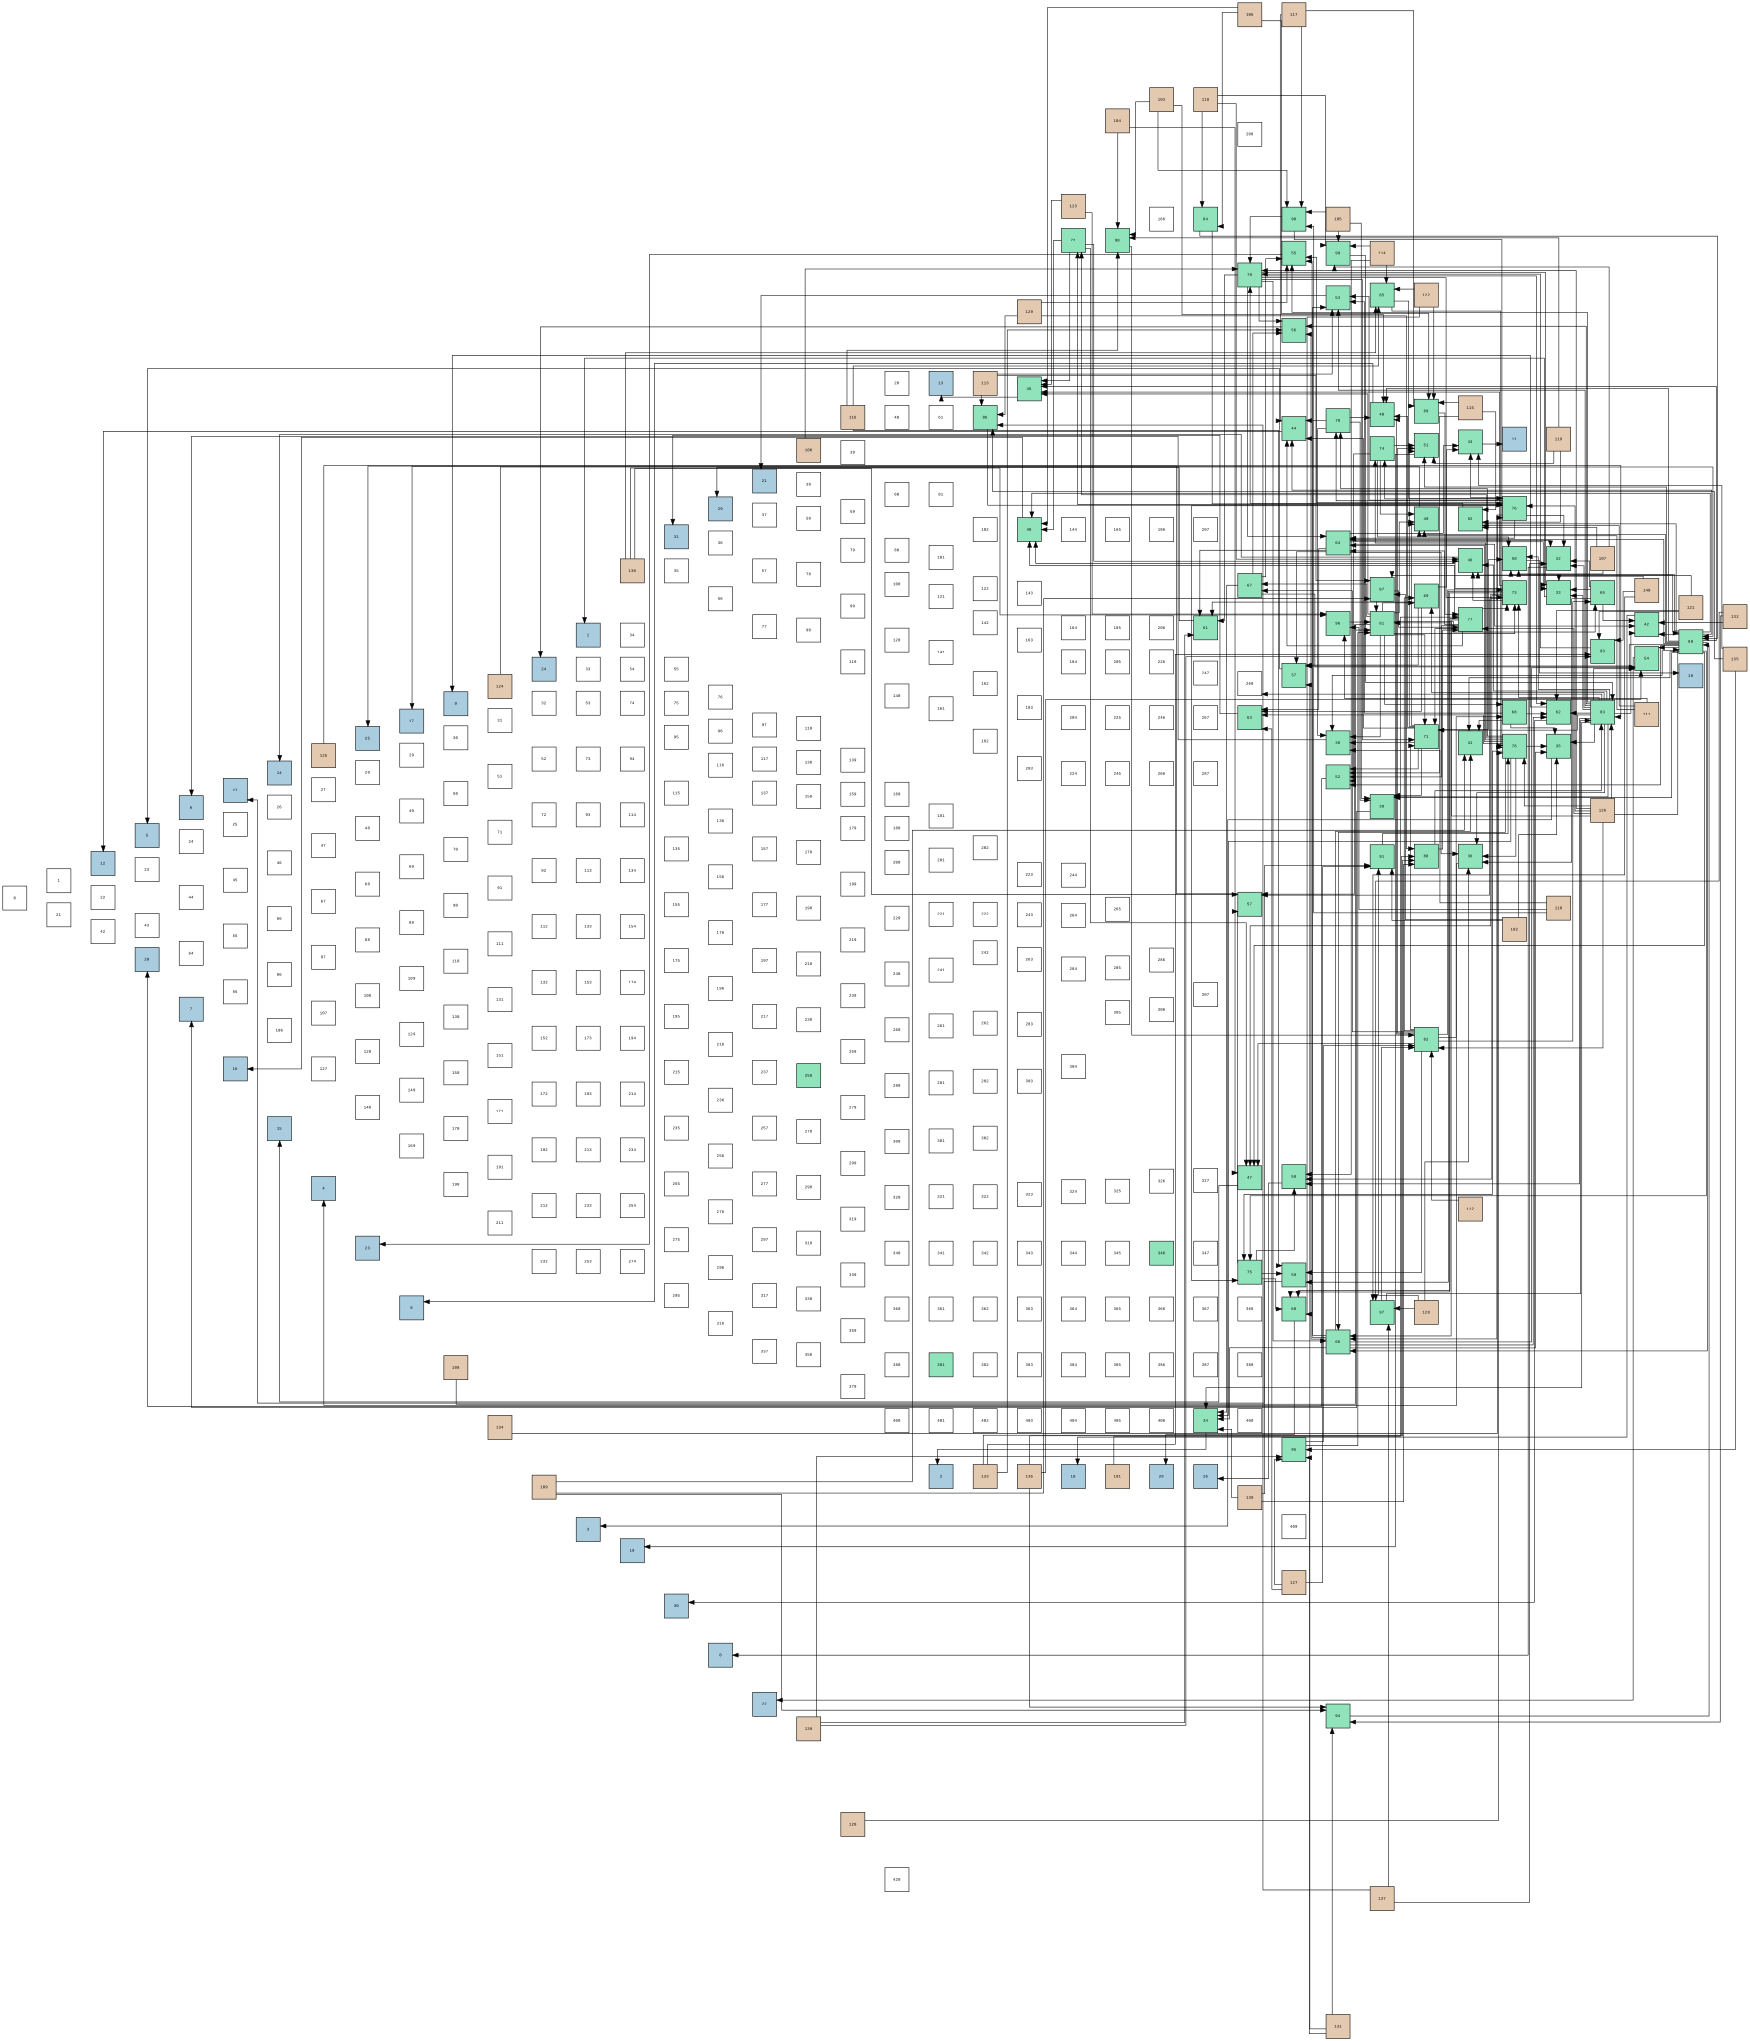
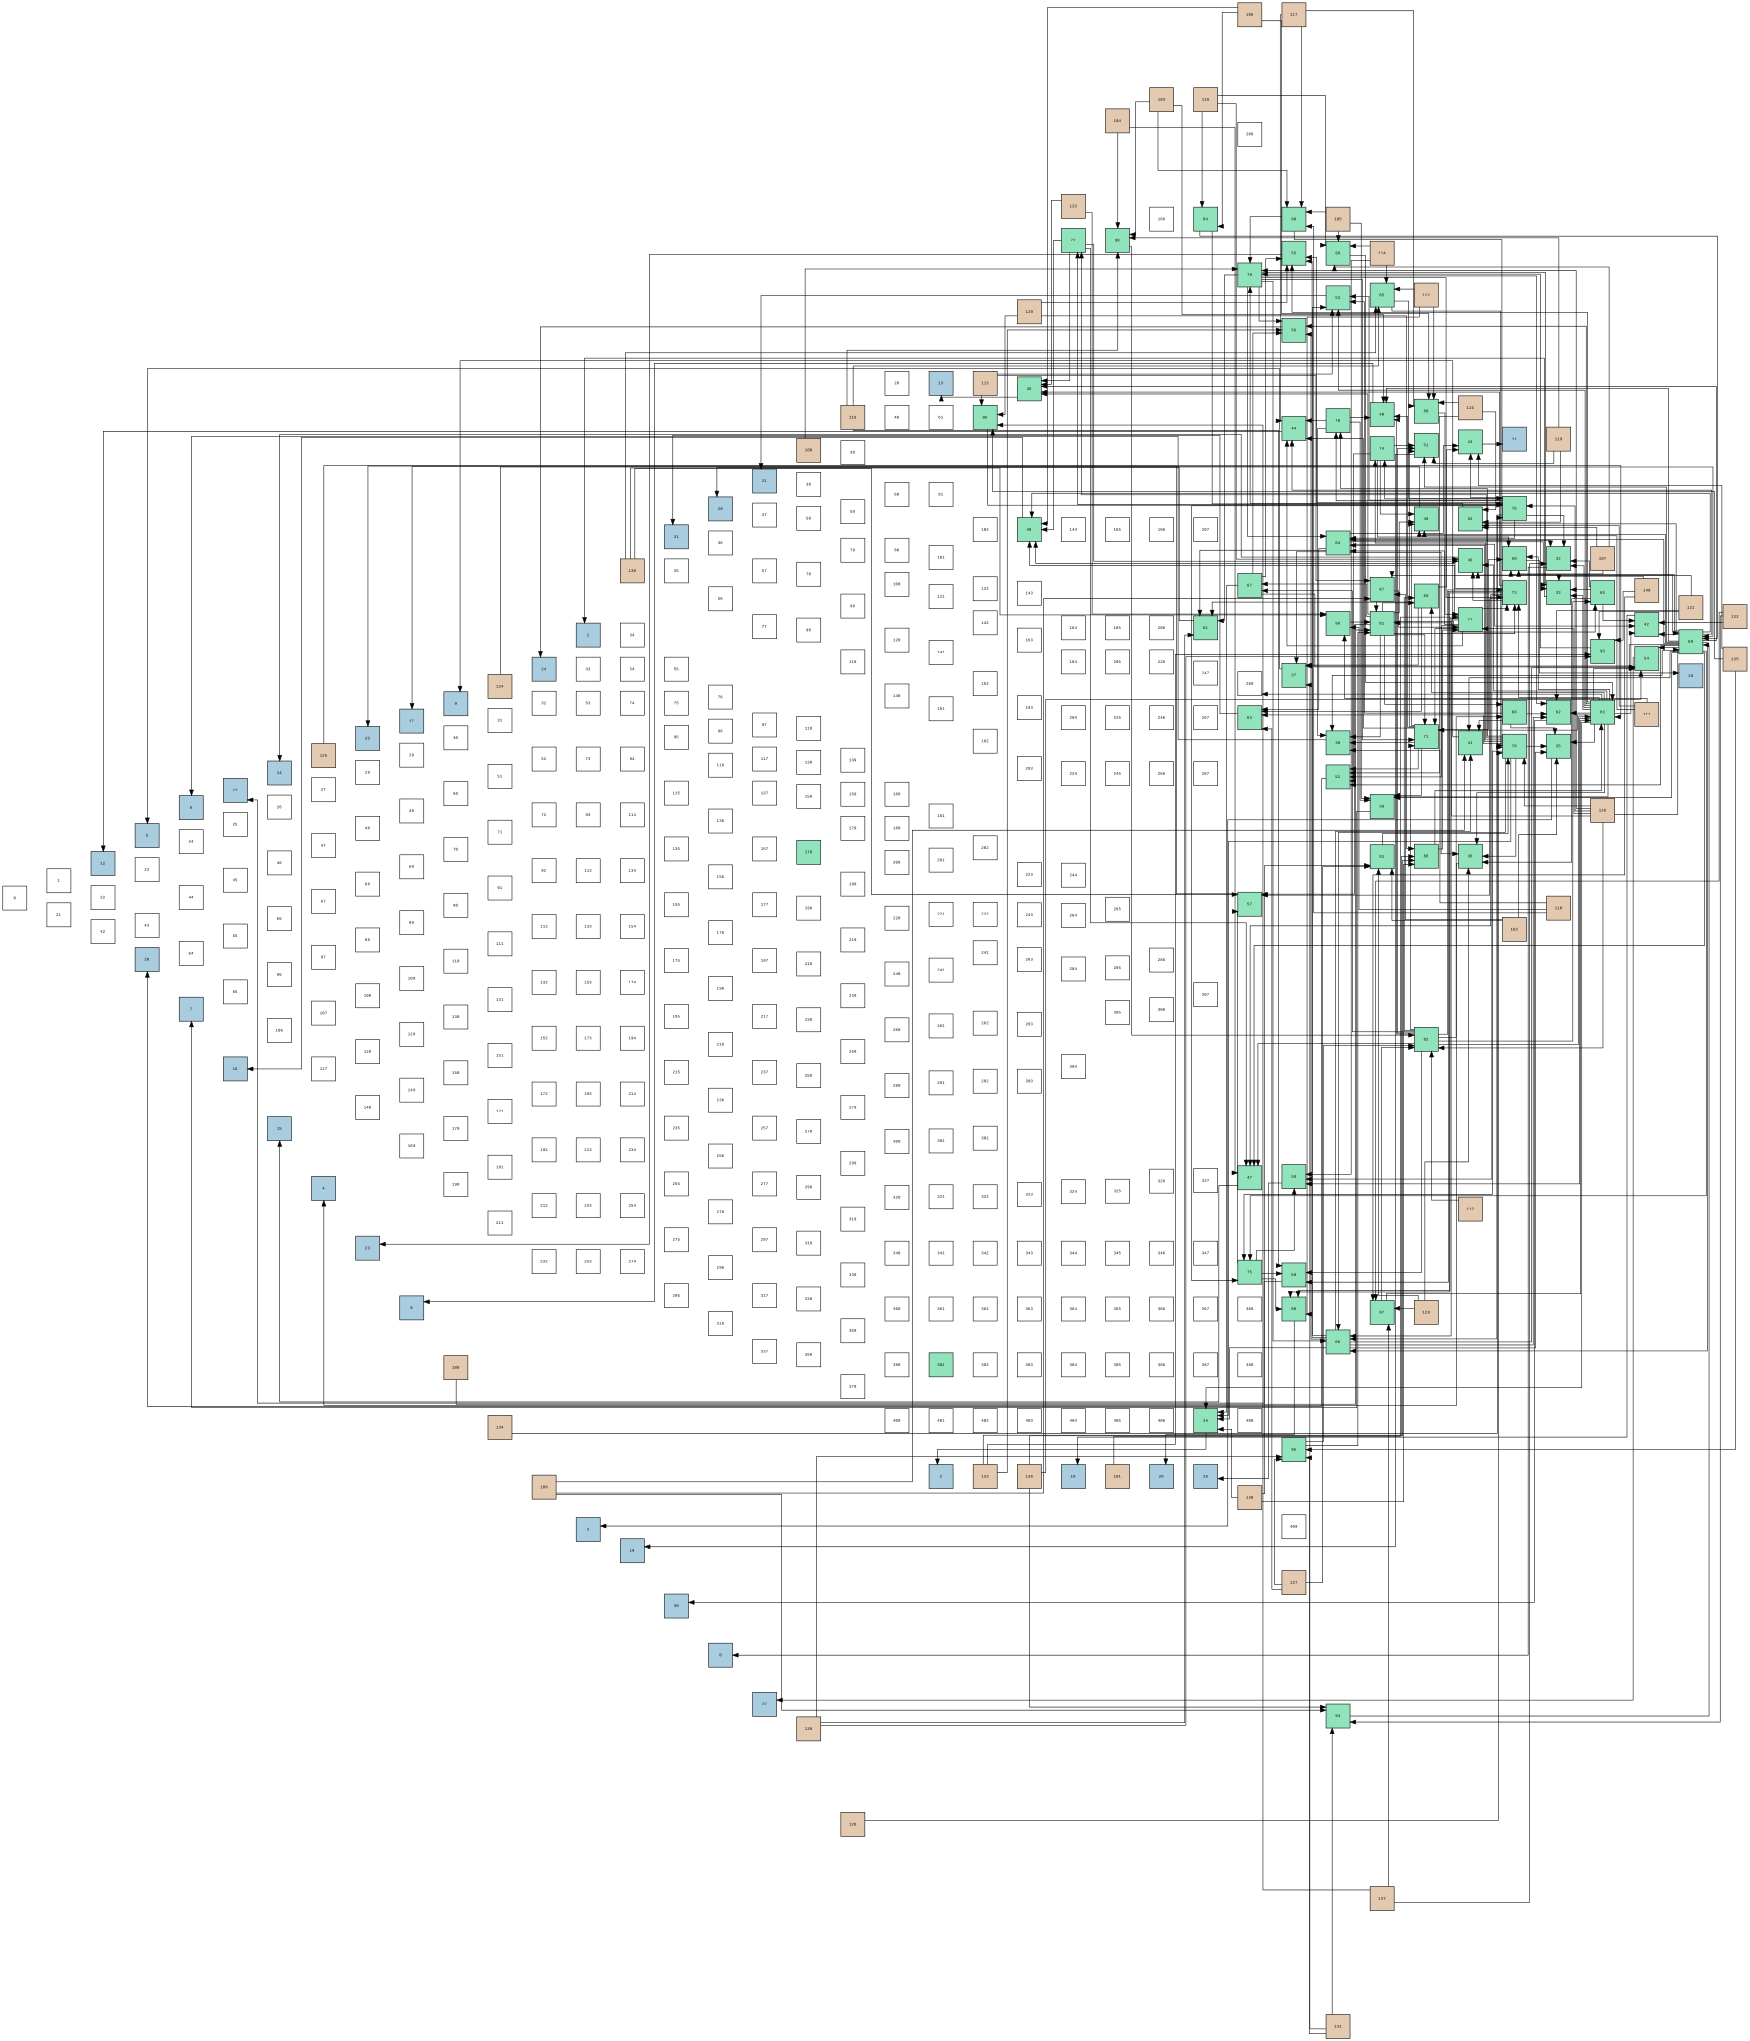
edge "62" -> "9": now "41" -> "9"
edge "126" -> "83": now "82" -> "83"
node "178": fillcolor #ffffff -> #91e3bb
node "258": fillcolor #91e3bb -> #ffffff
node "346": fillcolor #91e3bb -> #ffffff
node "420": removed
